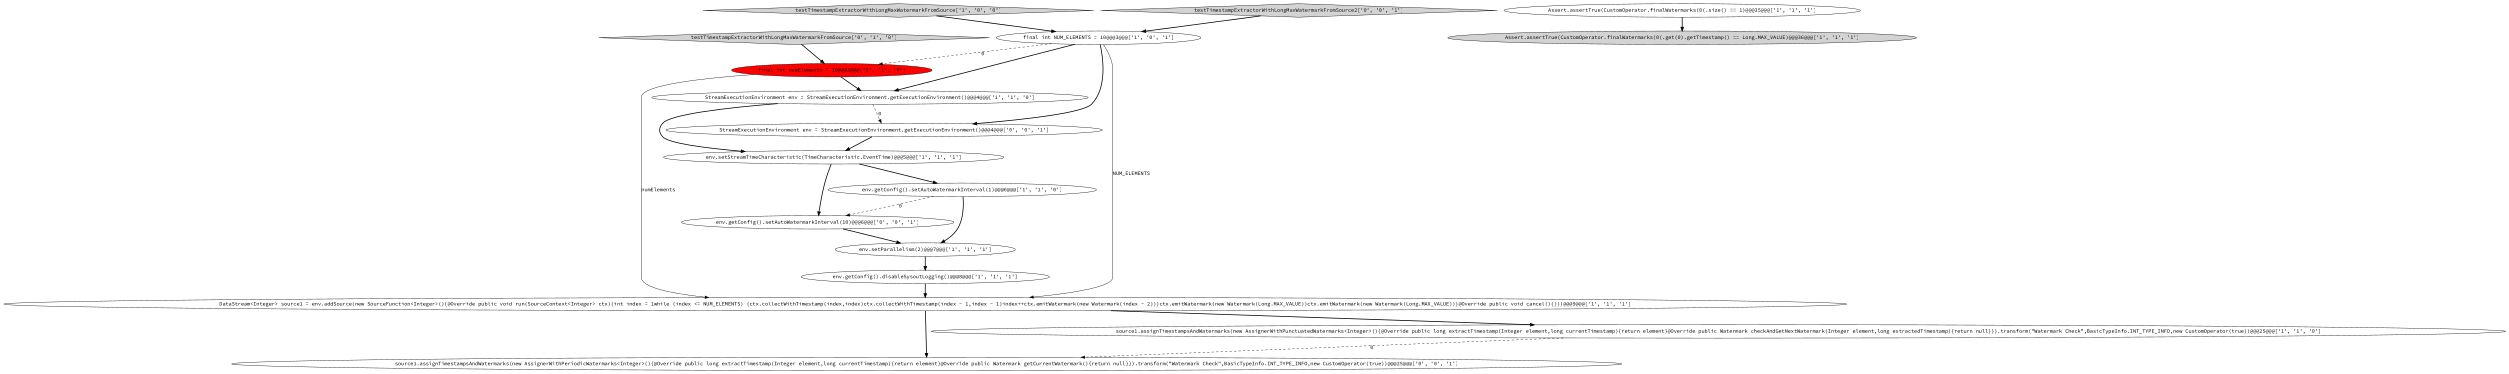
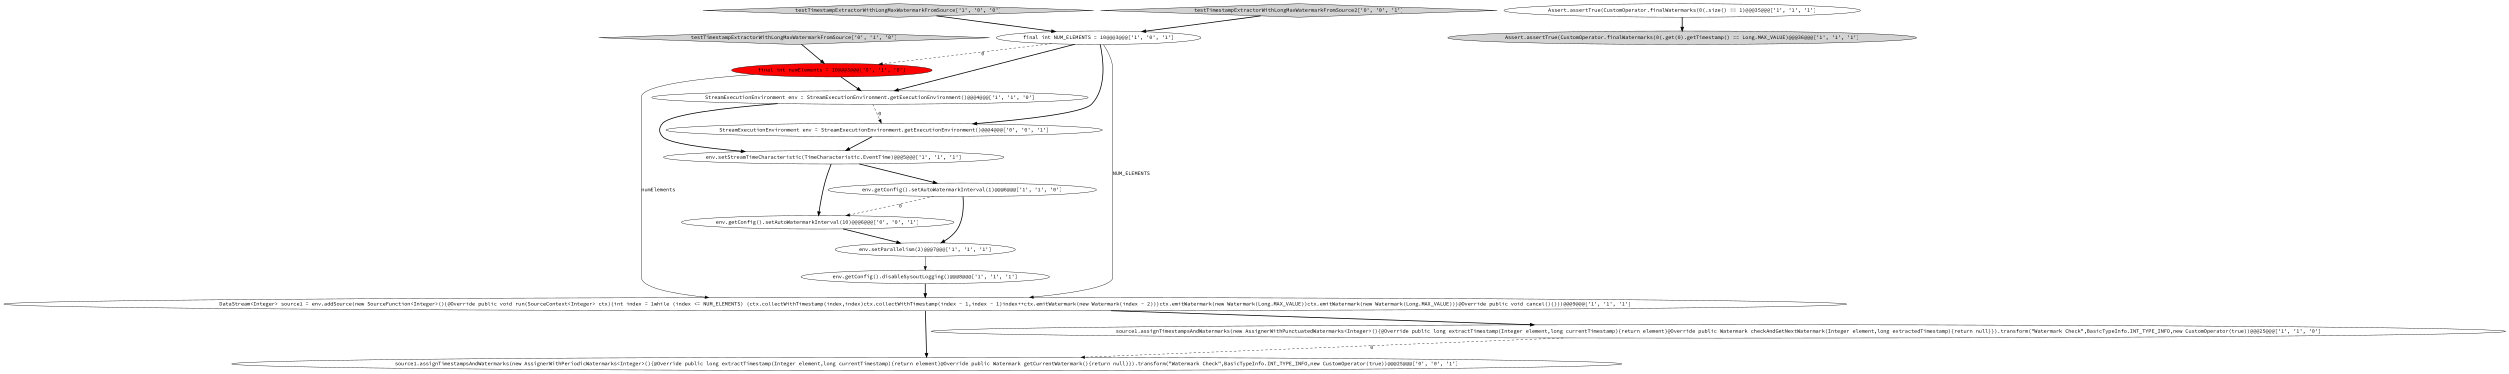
edge "env.setParallelism(2)@@@7@@@['1', '1', '1']" -> "env.getConfig().disableSysoutLogging()@@@8@@@['1', '1', '1']": style bold -> solid
